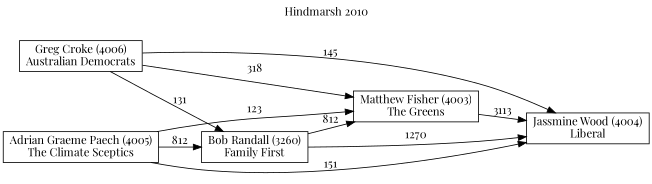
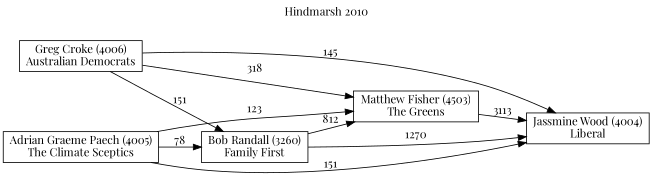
edge "Greg Croke (4006) Australian Democrats" -> "Bob Randall (3260) Family First": label "131" -> "151"
node "Matthew Fisher (4003) The Greens": label "Matthew Fisher (4003) The Greens" -> "Matthew Fisher (4503) The Greens"
edge "Adrian Graeme Paech (4005) The Climate Sceptics" -> "Bob Randall (3260) Family First": label "812" -> "78"
